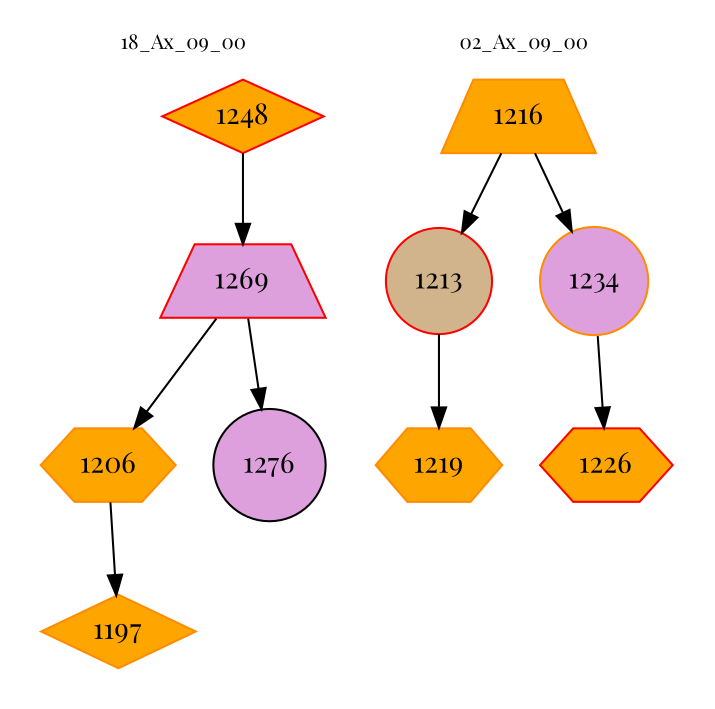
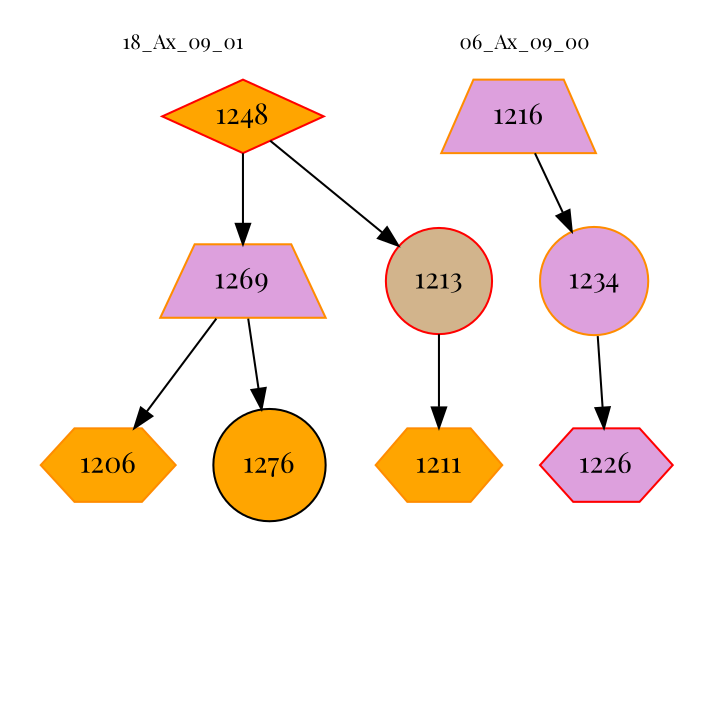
cluster "18_Ax_09_00": label "18_Ax_09_00" -> "18_Ax_09_01"
cluster "02_Ax_09_00": label "02_Ax_09_00" -> "06_Ax_09_00"
node "1216": fillcolor orange -> plum
edge "1216" -> "1213": now "1248" -> "1213"
node "1269": color red -> darkorange
node "1276": fillcolor plum -> orange
node "1219": label "1219" -> "1211"
node "1226": fillcolor orange -> plum
node "1197": removed
